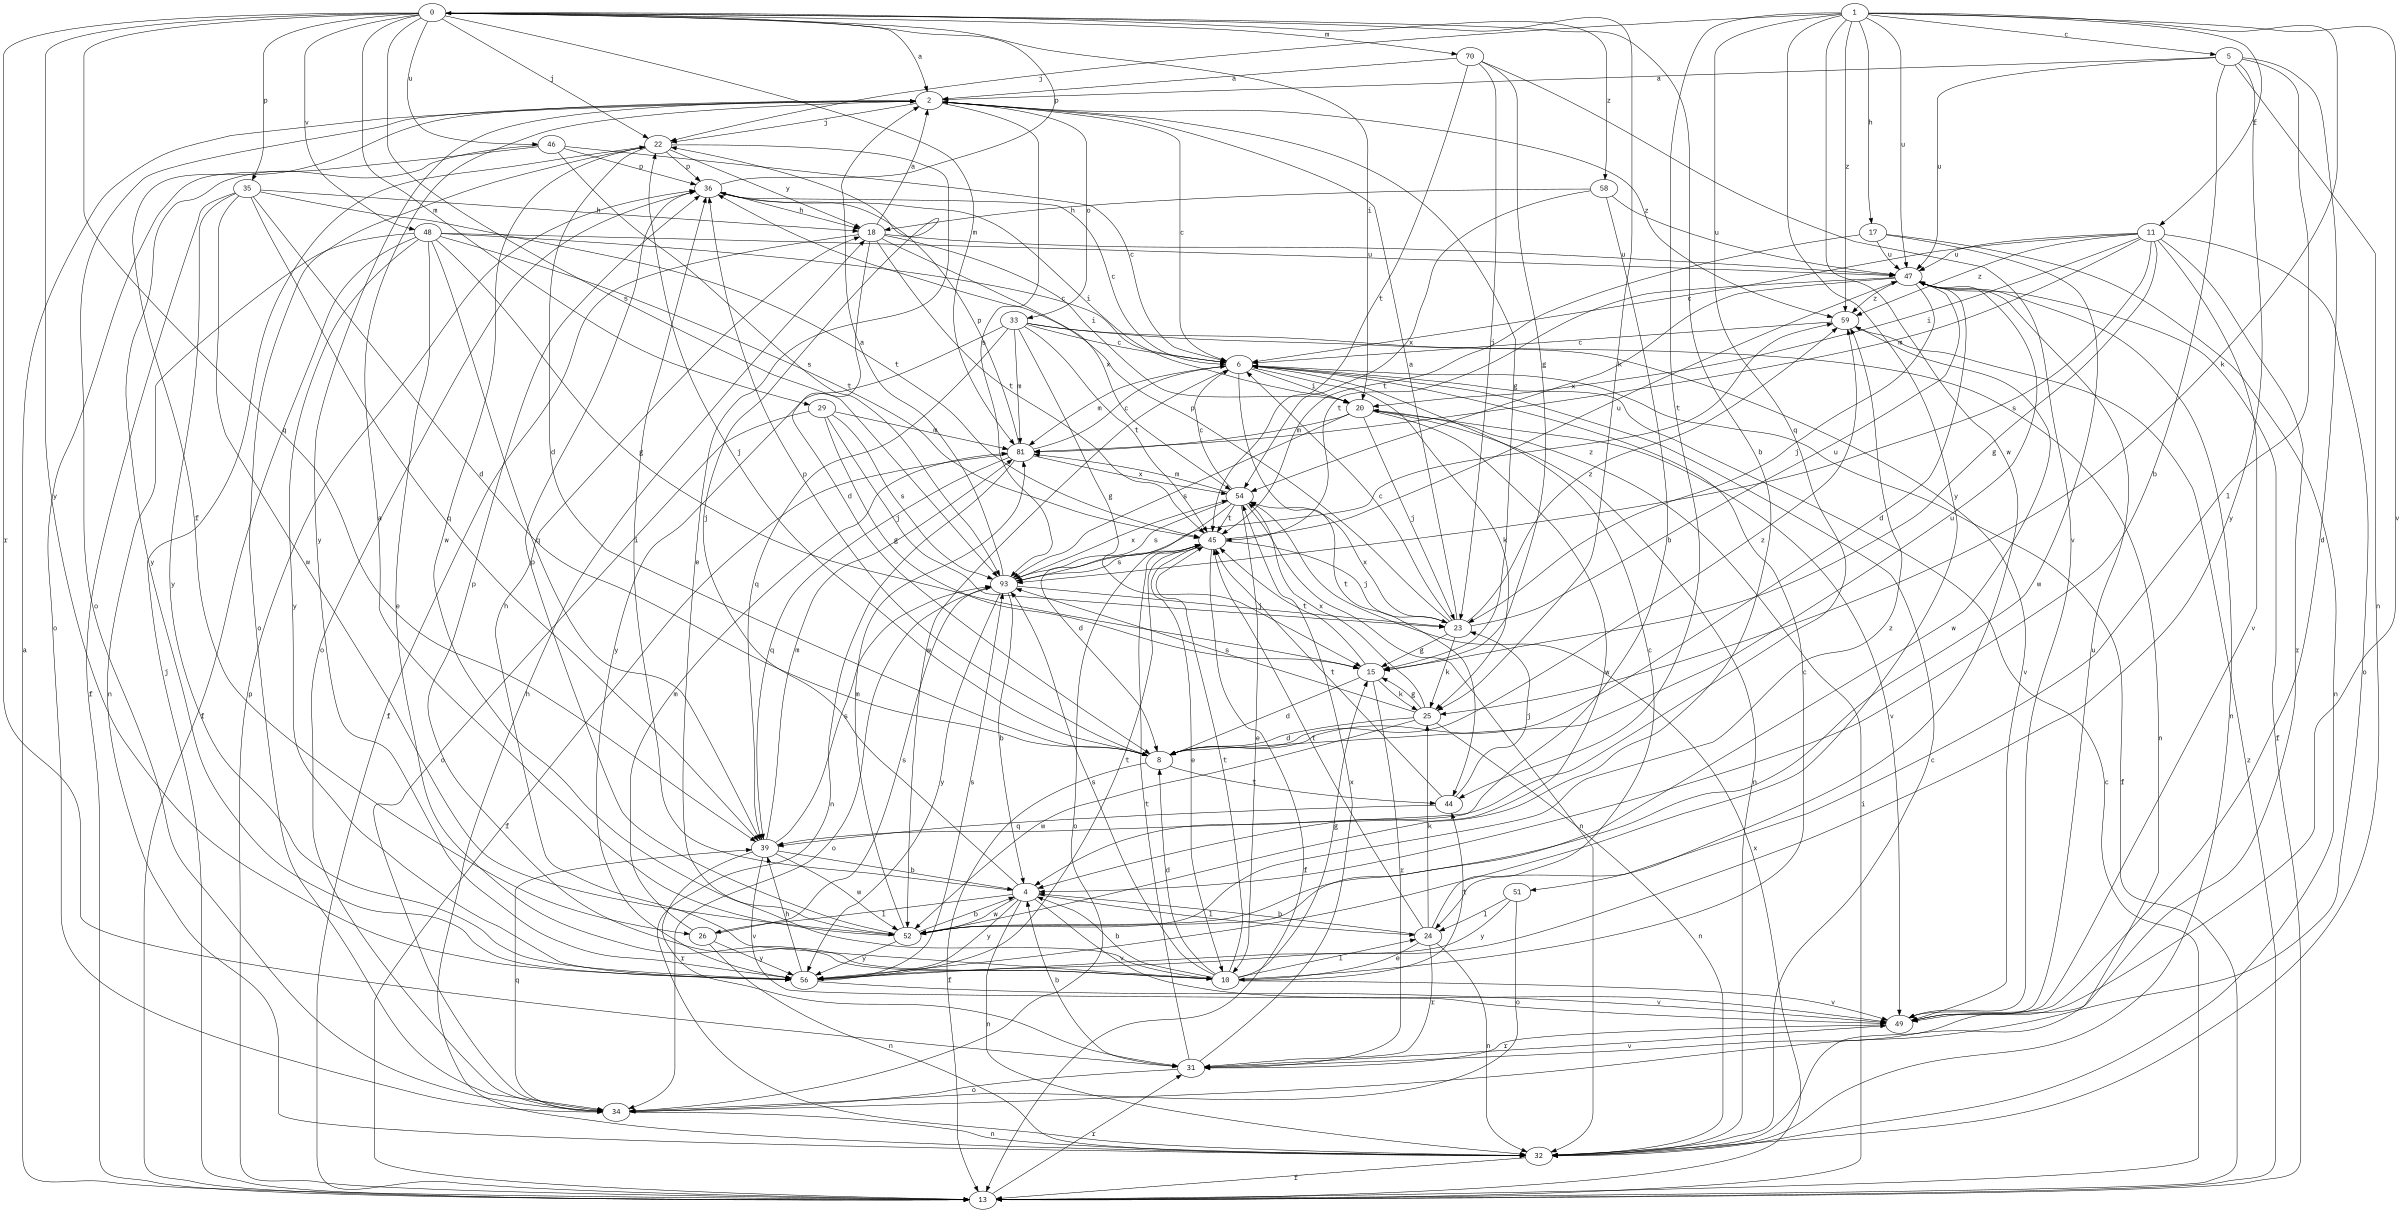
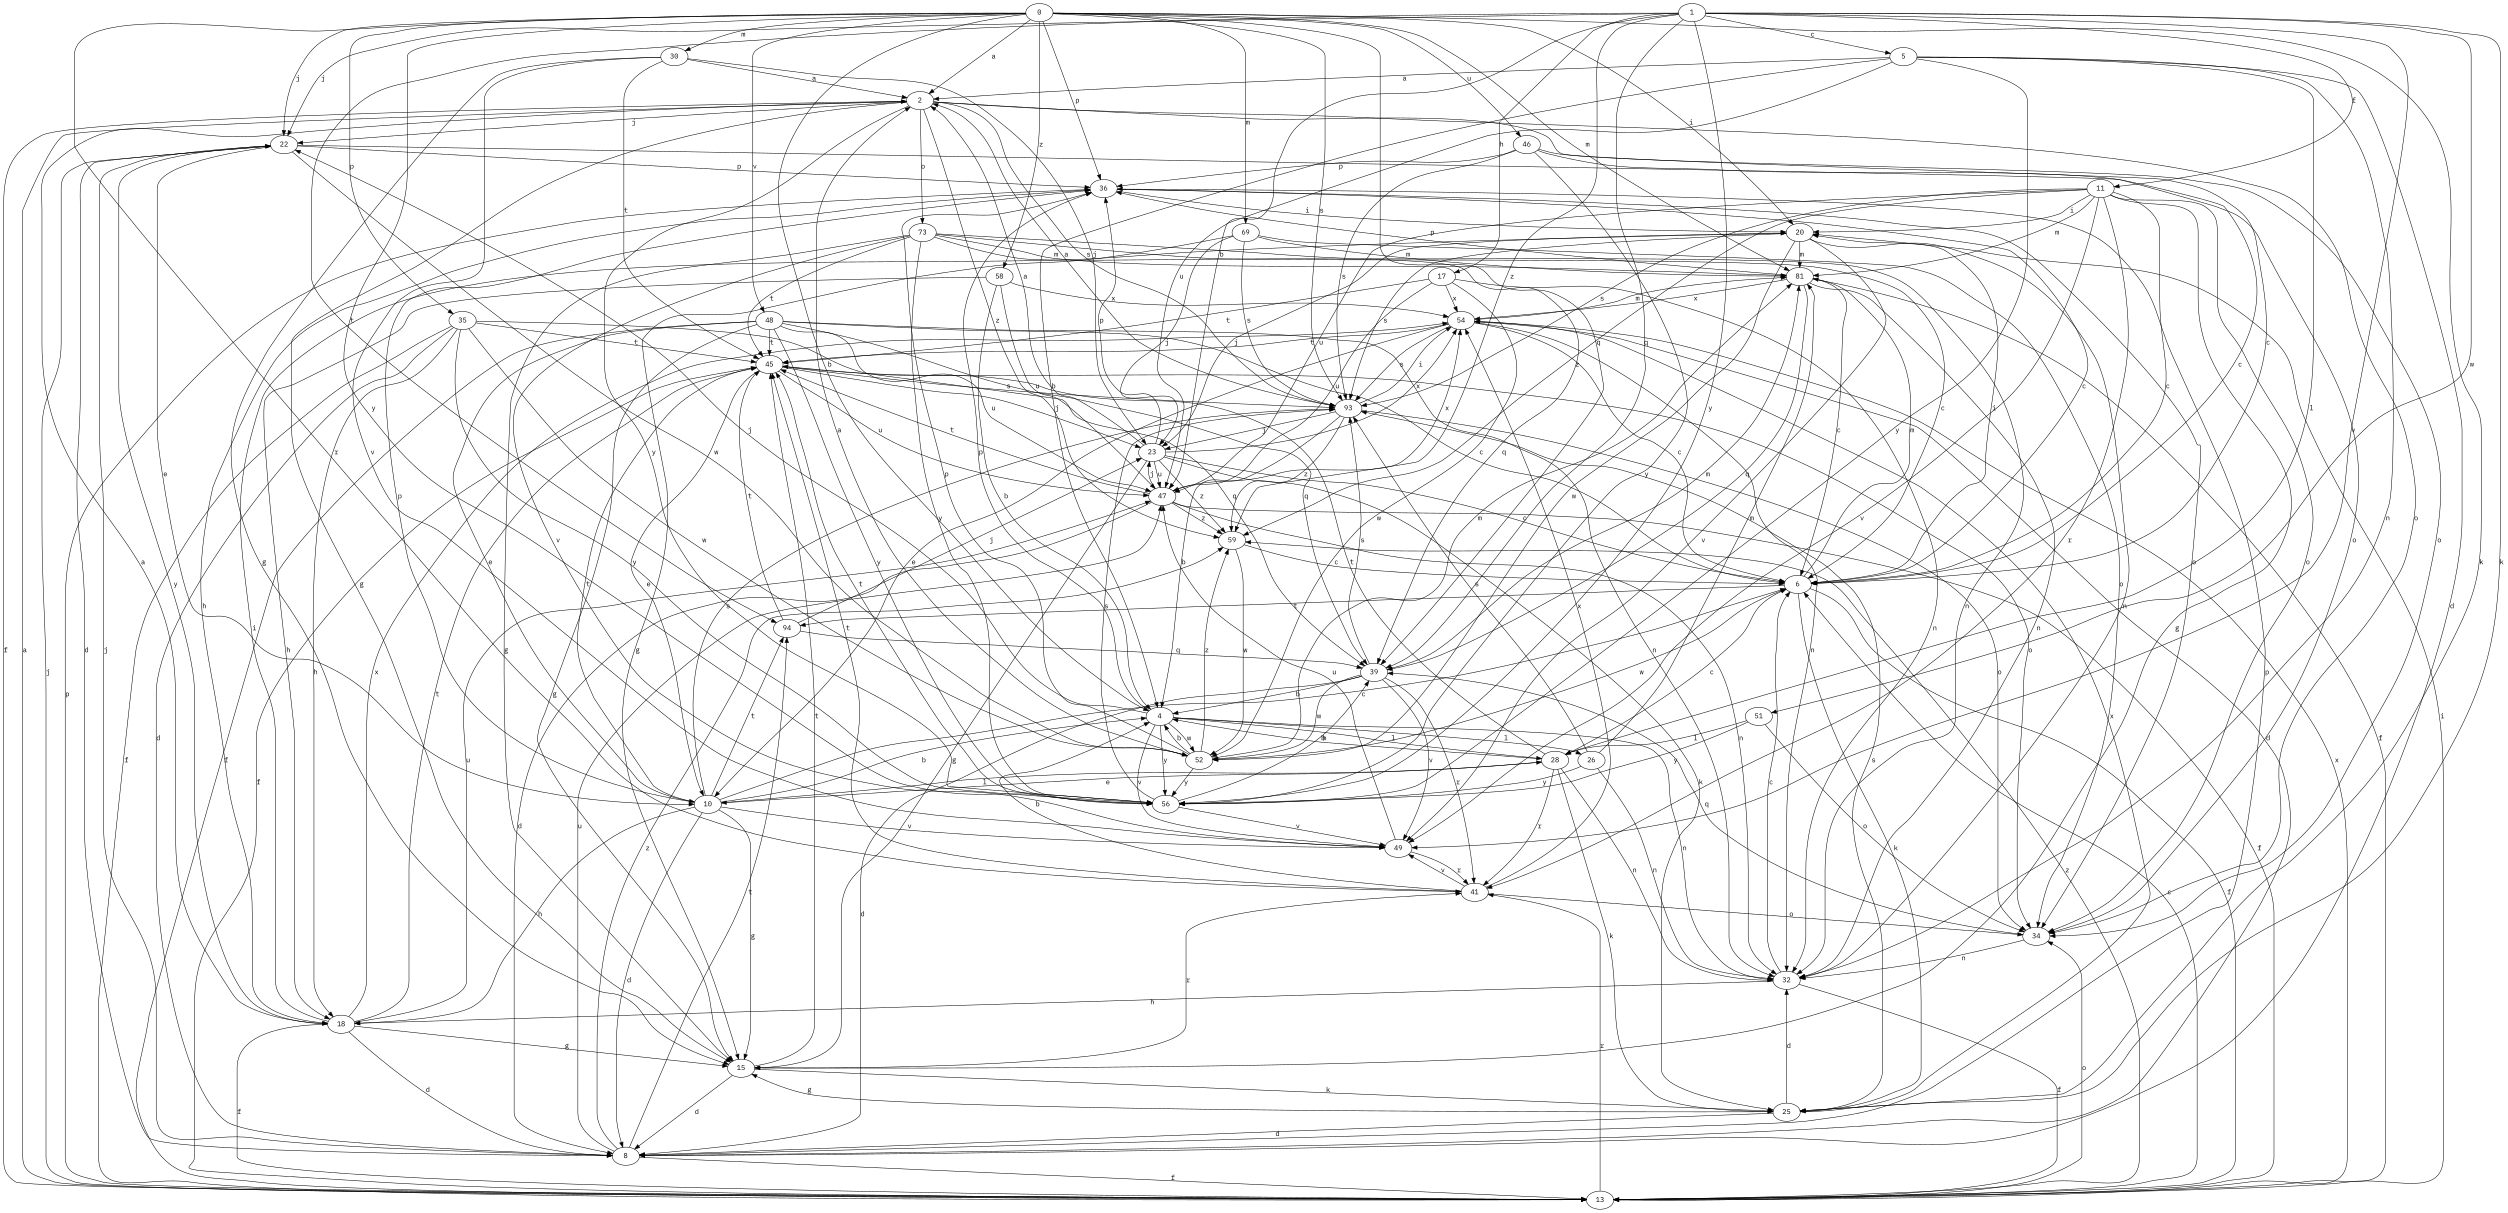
edge "36" -> "0": reversed
node "70": label "70" -> "30"
edge "1" -> "47": label "u" -> "b"
edge "2" -> "26": now "2" -> "13"
edge "17" -> "54": added, label "x"
node "33": label "33" -> "73"
node "29": label "29" -> "69"
edge "4" -> "36": label "i" -> "p"
edge "93" -> "54": label "x" -> "i"
edge "5" -> "49": now "5" -> "8"
edge "25" -> "52": removed, label "w"
edge "93" -> "56": removed, label "y"
node "44": label "44" -> "94"
edge "39" -> "8": added, label "d"
node "24": label "24" -> "28"
edge "25" -> "32": label "n" -> "d"
edge "18" -> "15": added, label "g"
node "31": label "31" -> "41"
edge "13" -> "34": added, label "o"
